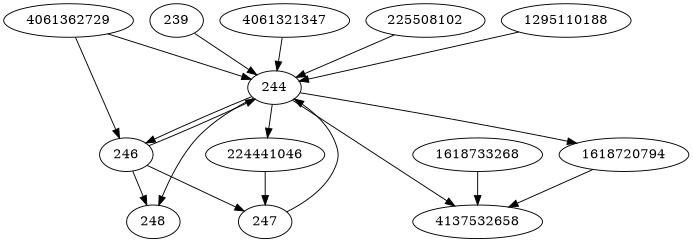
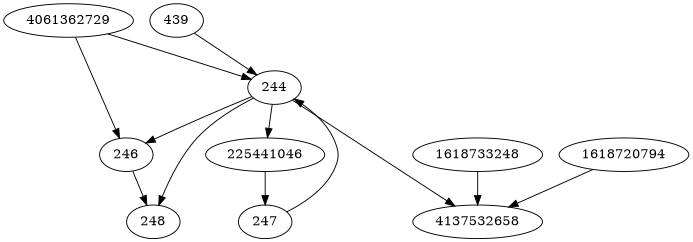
node "239": label "239" -> "439"
node "4061321347": removed
node "225508102": removed
node "1295110188": removed
edge "244" -> "1618720794": removed
edge "246" -> "244": removed
node "224441046": label "224441046" -> "225441046"
node "1618733268": label "1618733268" -> "1618733248"
edge "246" -> "247": removed
